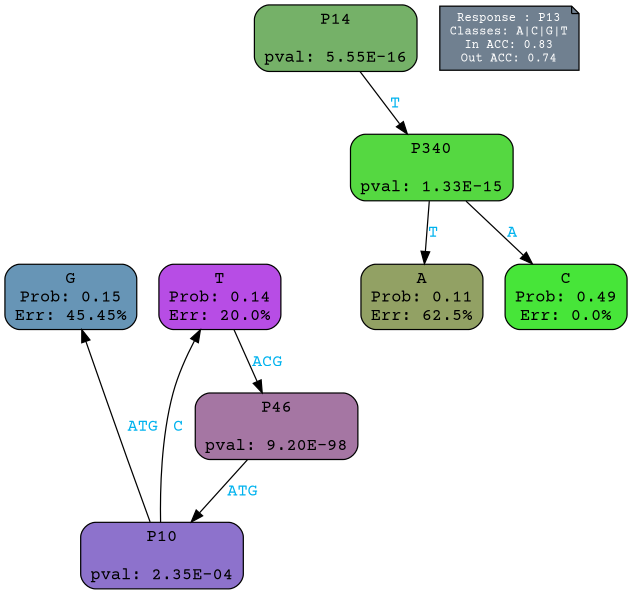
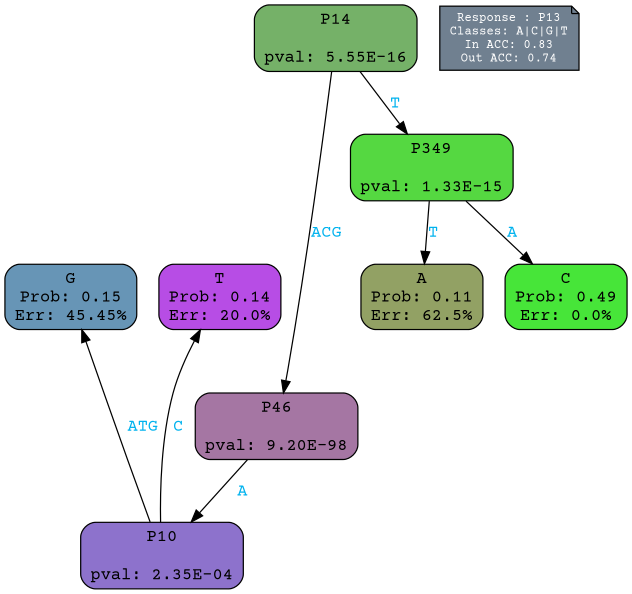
node "P340 pval: 1.33E-15": label "P340 pval: 1.33E-15" -> "P349 pval: 1.33E-15"
edge "T Prob: 0.14 Err: 20.0%" -> "P46 pval: 9.20E-98": now "P14 pval: 5.55E-16" -> "P46 pval: 9.20E-98"
edge "P46 pval: 9.20E-98" -> "P10 pval: 2.35E-04": label "ATG" -> "A"
